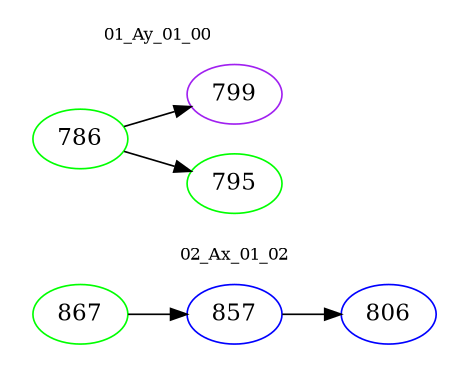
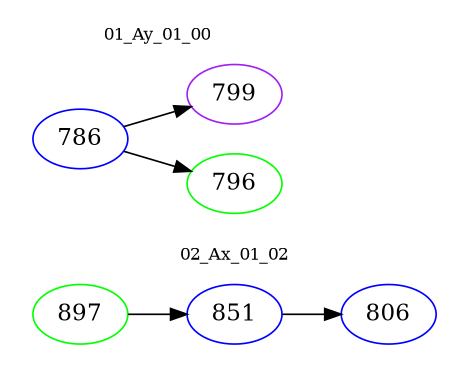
node "786": color green -> blue
node "795": label "795" -> "796"
node "867": label "867" -> "897"
node "857": label "857" -> "851"
